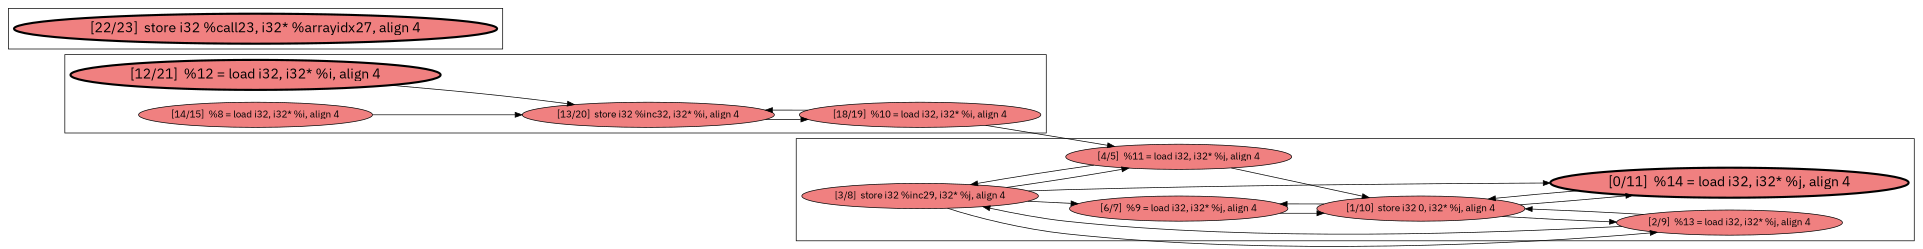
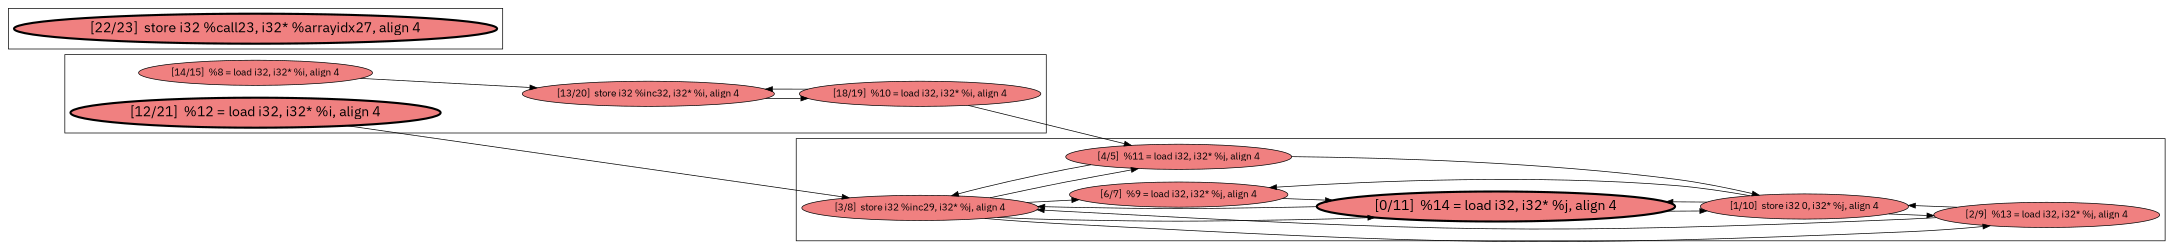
edge "[12/21]  %12 = load i32, i32* %i, align 4" -> "[13/20]  store i32 %inc32, i32* %i, align 4": now "[12/21]  %12 = load i32, i32* %i, align 4" -> "[3/8]  store i32 %inc29, i32* %j, align 4"
edge "[0/11]  %14 = load i32, i32* %j, align 4" -> "[3/8]  store i32 %inc29, i32* %j, align 4": added
edge "[6/7]  %9 = load i32, i32* %j, align 4" -> "[1/10]  store i32 0, i32* %j, align 4": now "[6/7]  %9 = load i32, i32* %j, align 4" -> "[0/11]  %14 = load i32, i32* %j, align 4"
